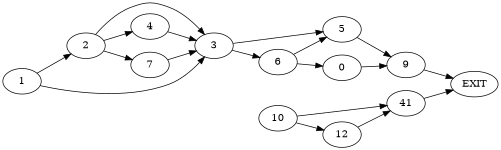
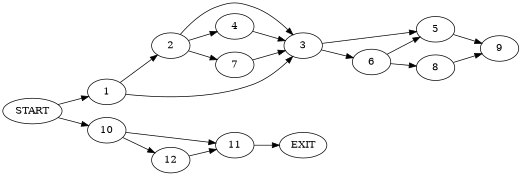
node "0": label "0" -> "8"
edge "9" -> "EXIT": removed
node "41": label "41" -> "11"
node "START": added
